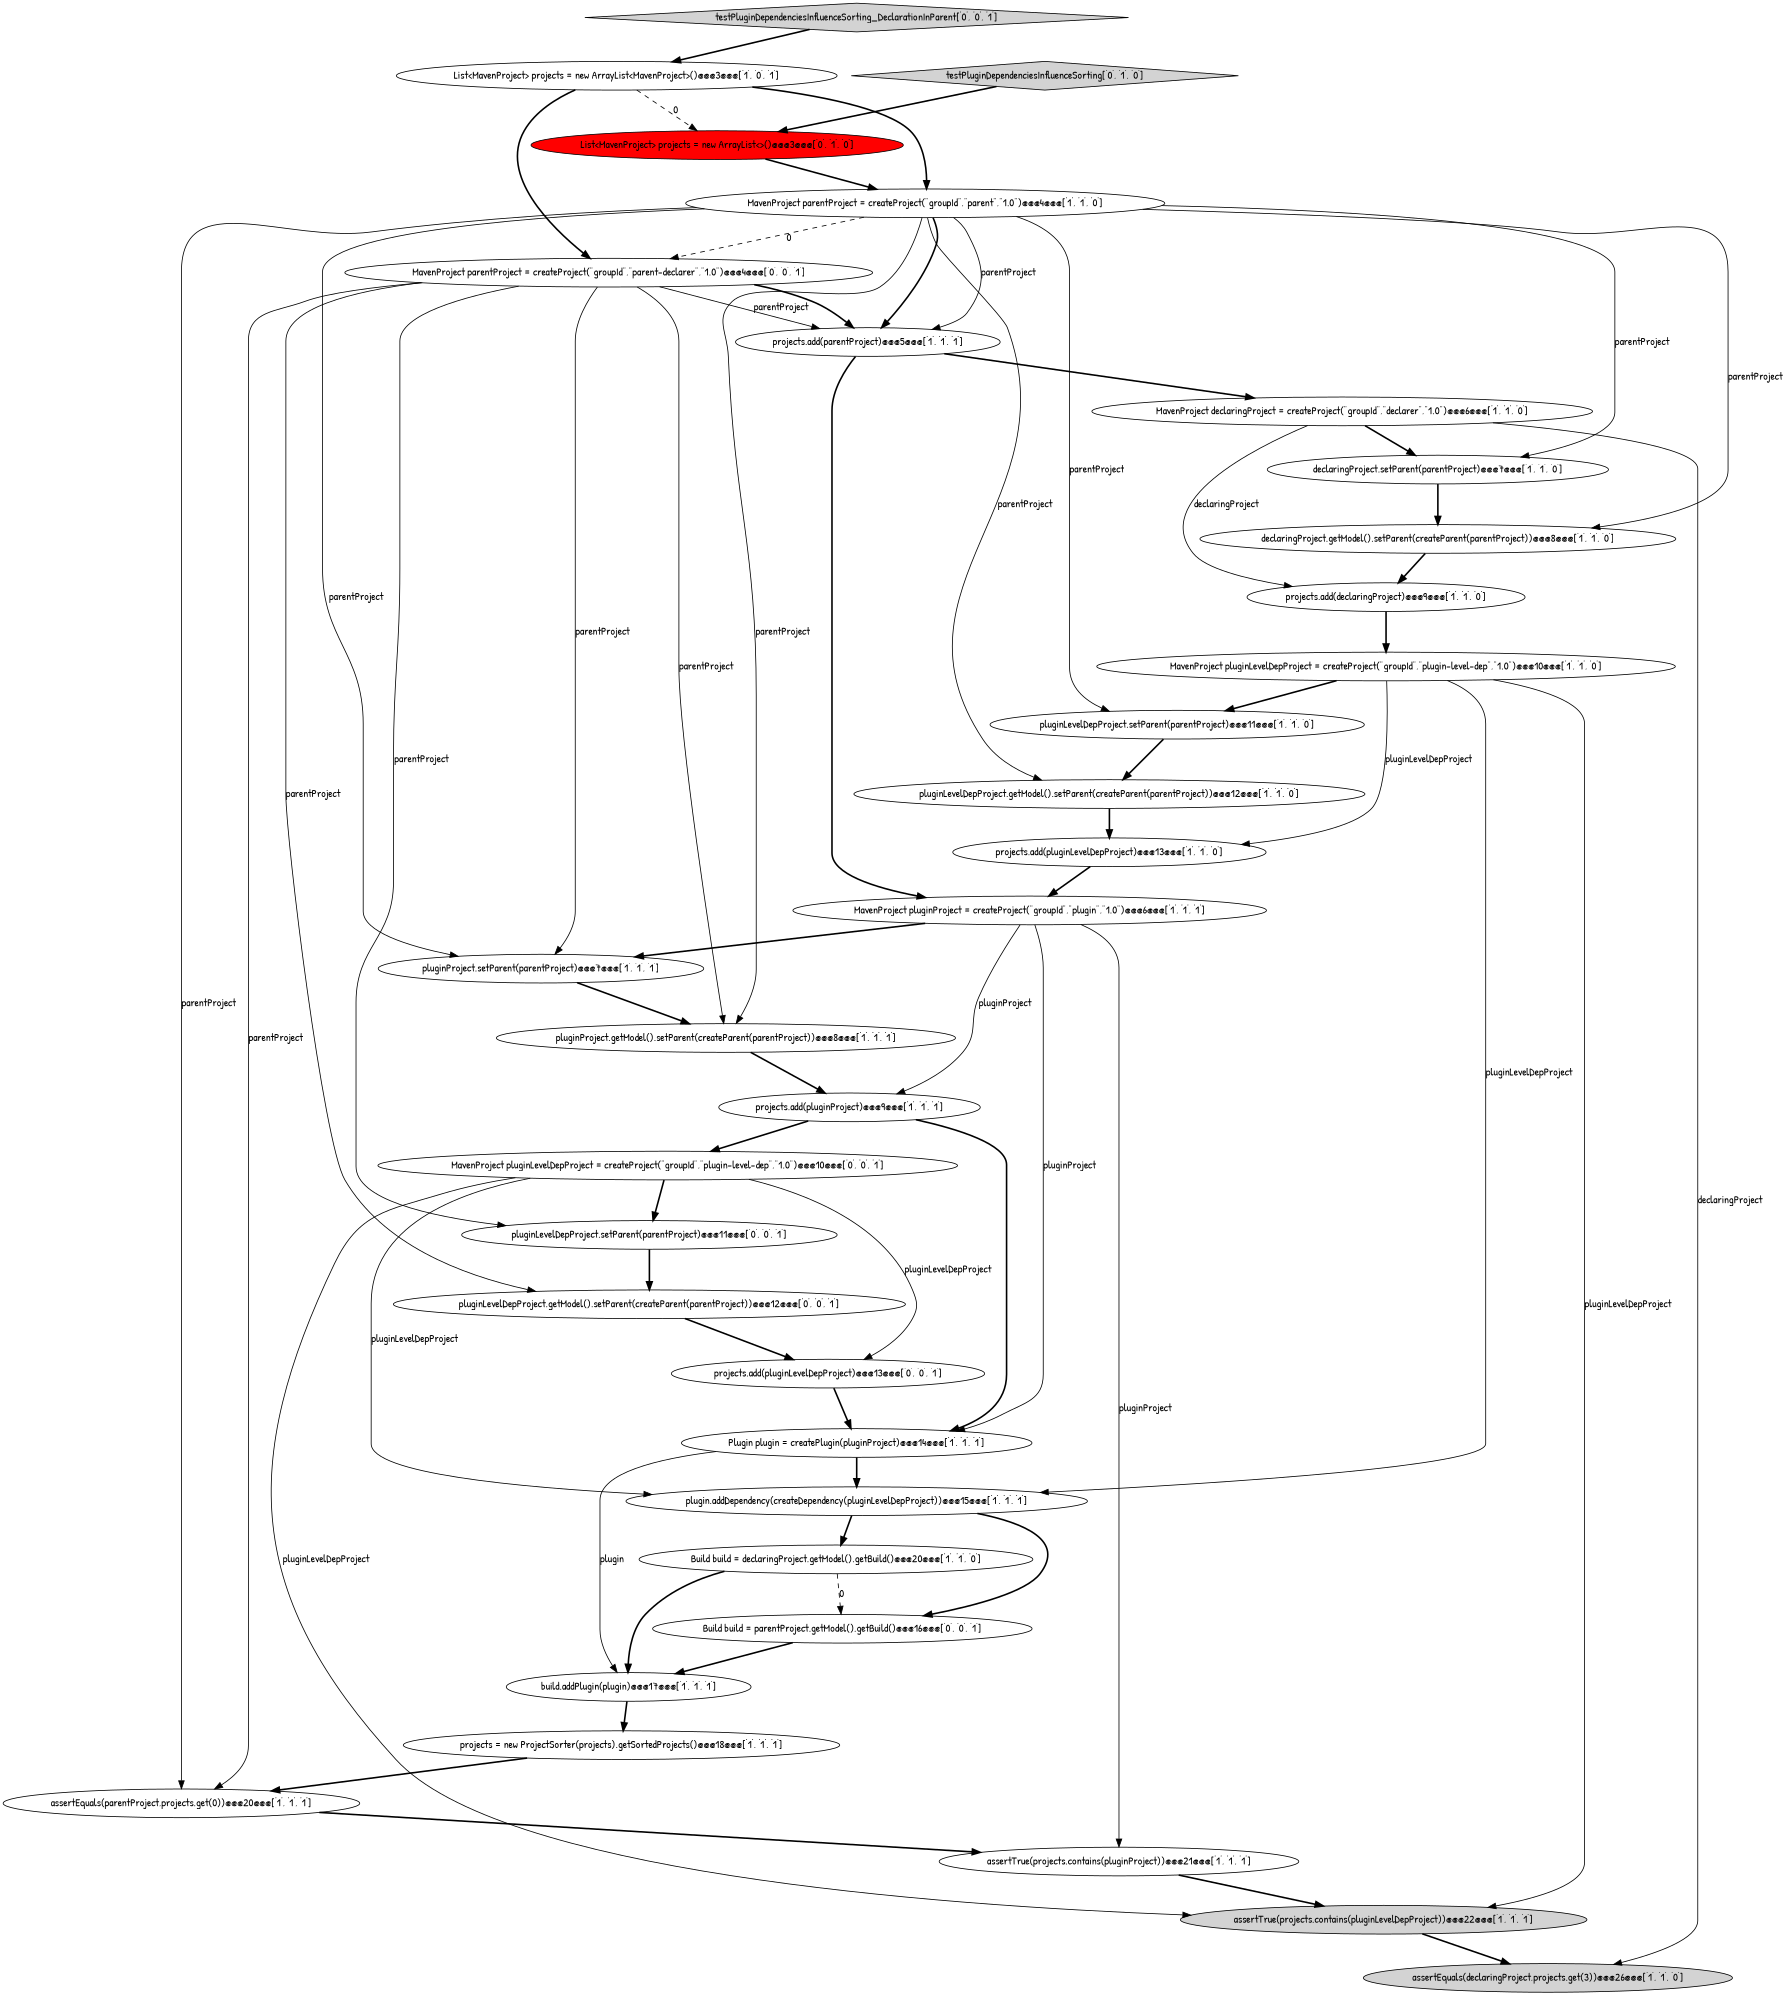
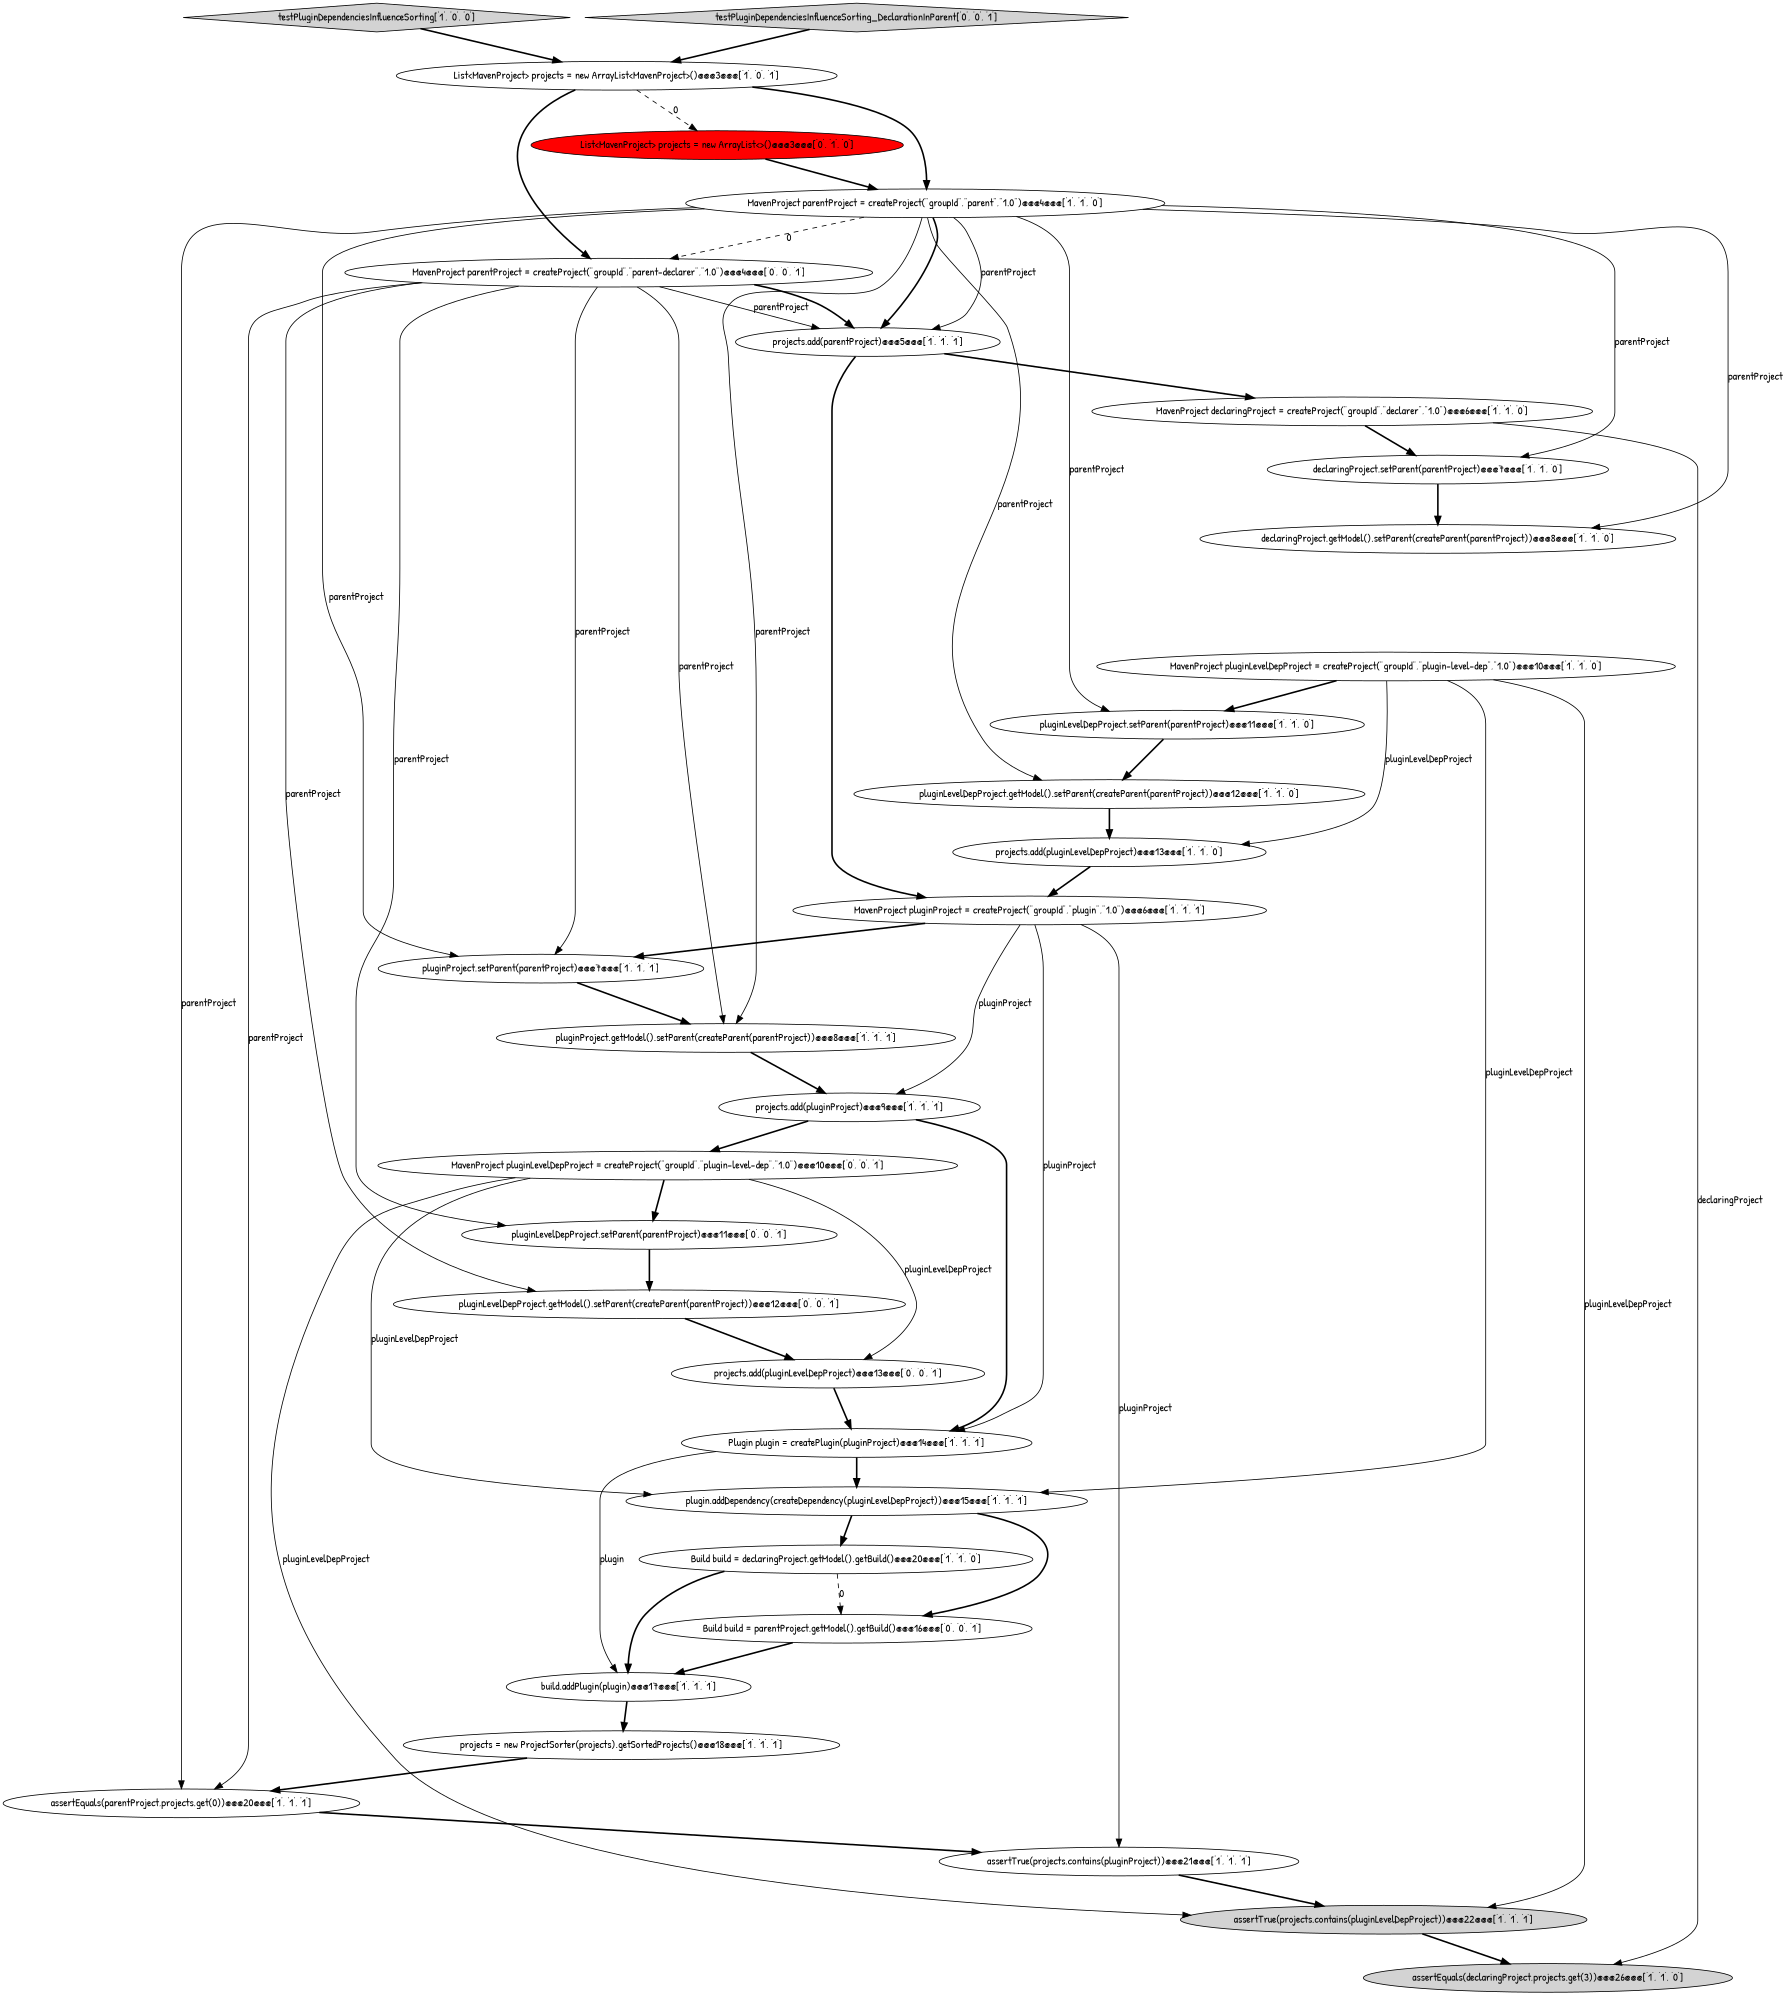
node "testPluginDependenciesInfluenceSorting['1', '0', '0']": added
node "testPluginDependenciesInfluenceSorting['0', '1', '0']": removed
node "projects.add(declaringProject)@@@9@@@['1', '1', '0']": removed
